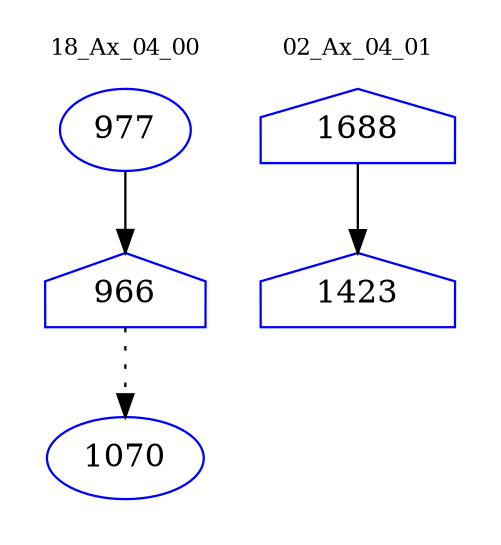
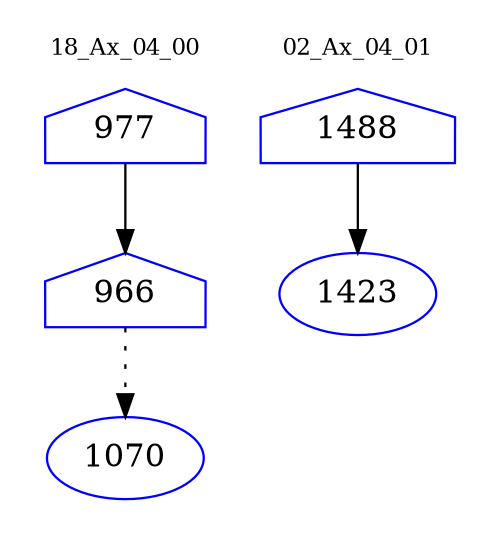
node "977": shape ellipse -> house
node "1688": label "1688" -> "1488"
node "1423": shape house -> ellipse
